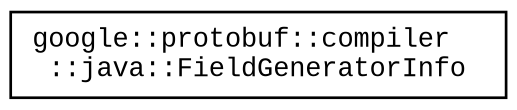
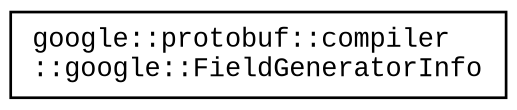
node "google::protobuf::compiler ::java::FieldGeneratorInfo": label "google::protobuf::compiler ::java::FieldGeneratorInfo" -> "google::protobuf::compiler ::google::FieldGeneratorInfo"
